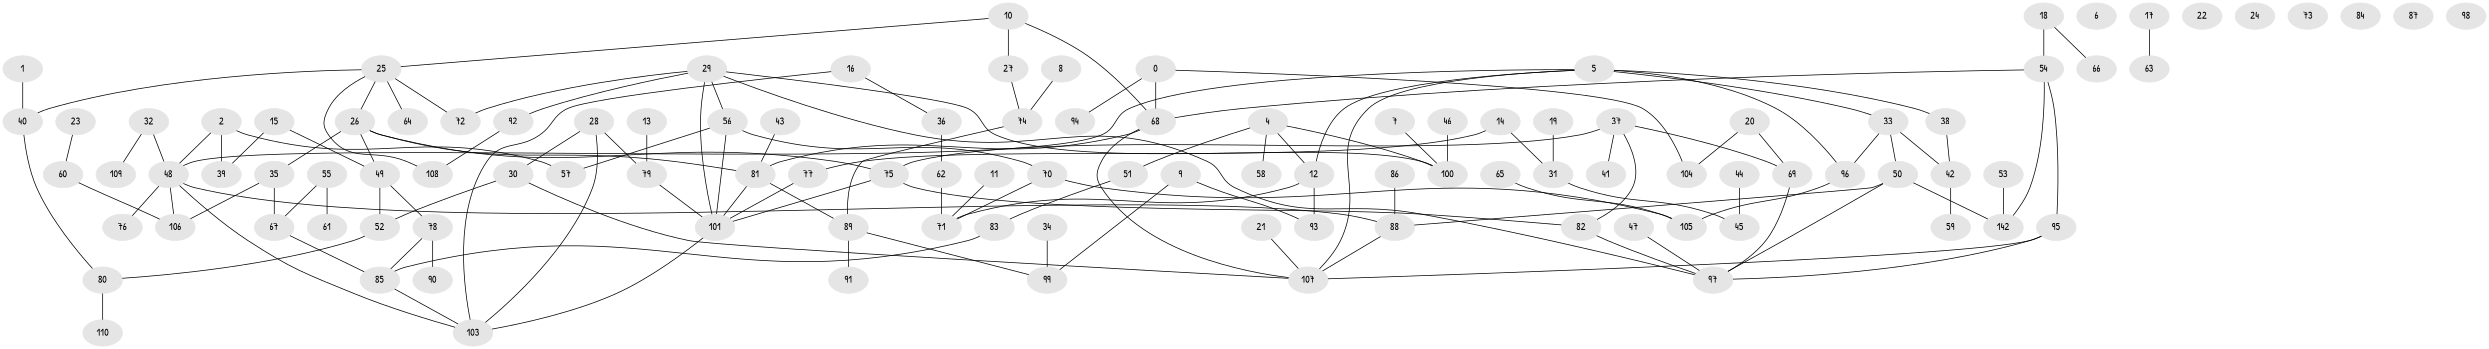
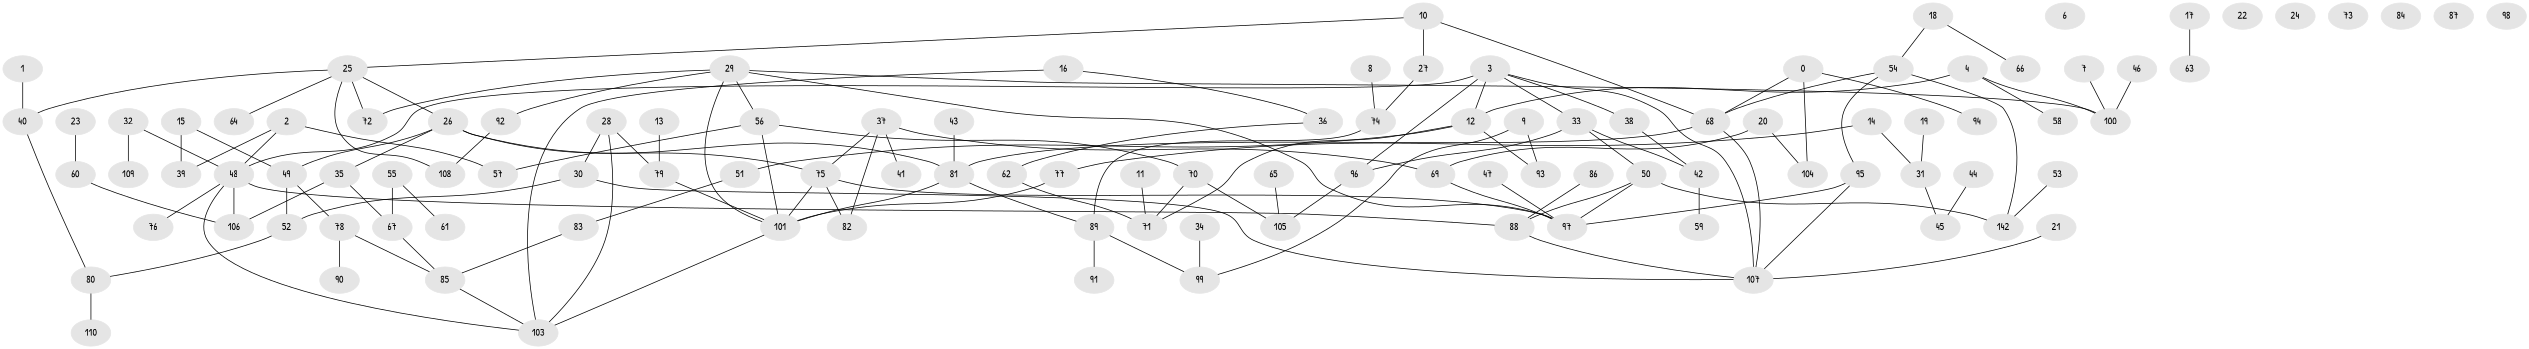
node "5": label "5" -> "3"
edge "4" -- "51": now "12" -- "51"
edge "82" -- "97": now "75" -- "97"
